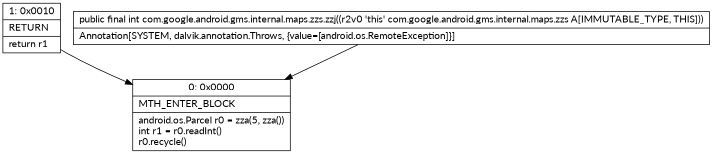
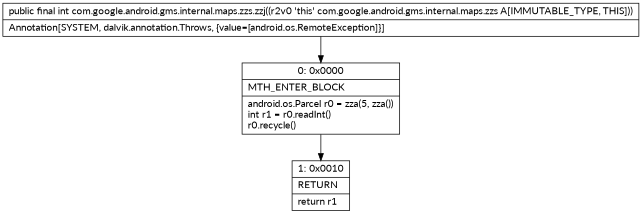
edge "1: 0x0010" -> "0: 0x0000": reversed
